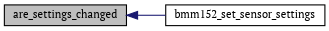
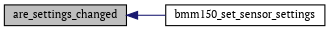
node "bmm152_set_sensor_settings": label "bmm152_set_sensor_settings" -> "bmm150_set_sensor_settings"
